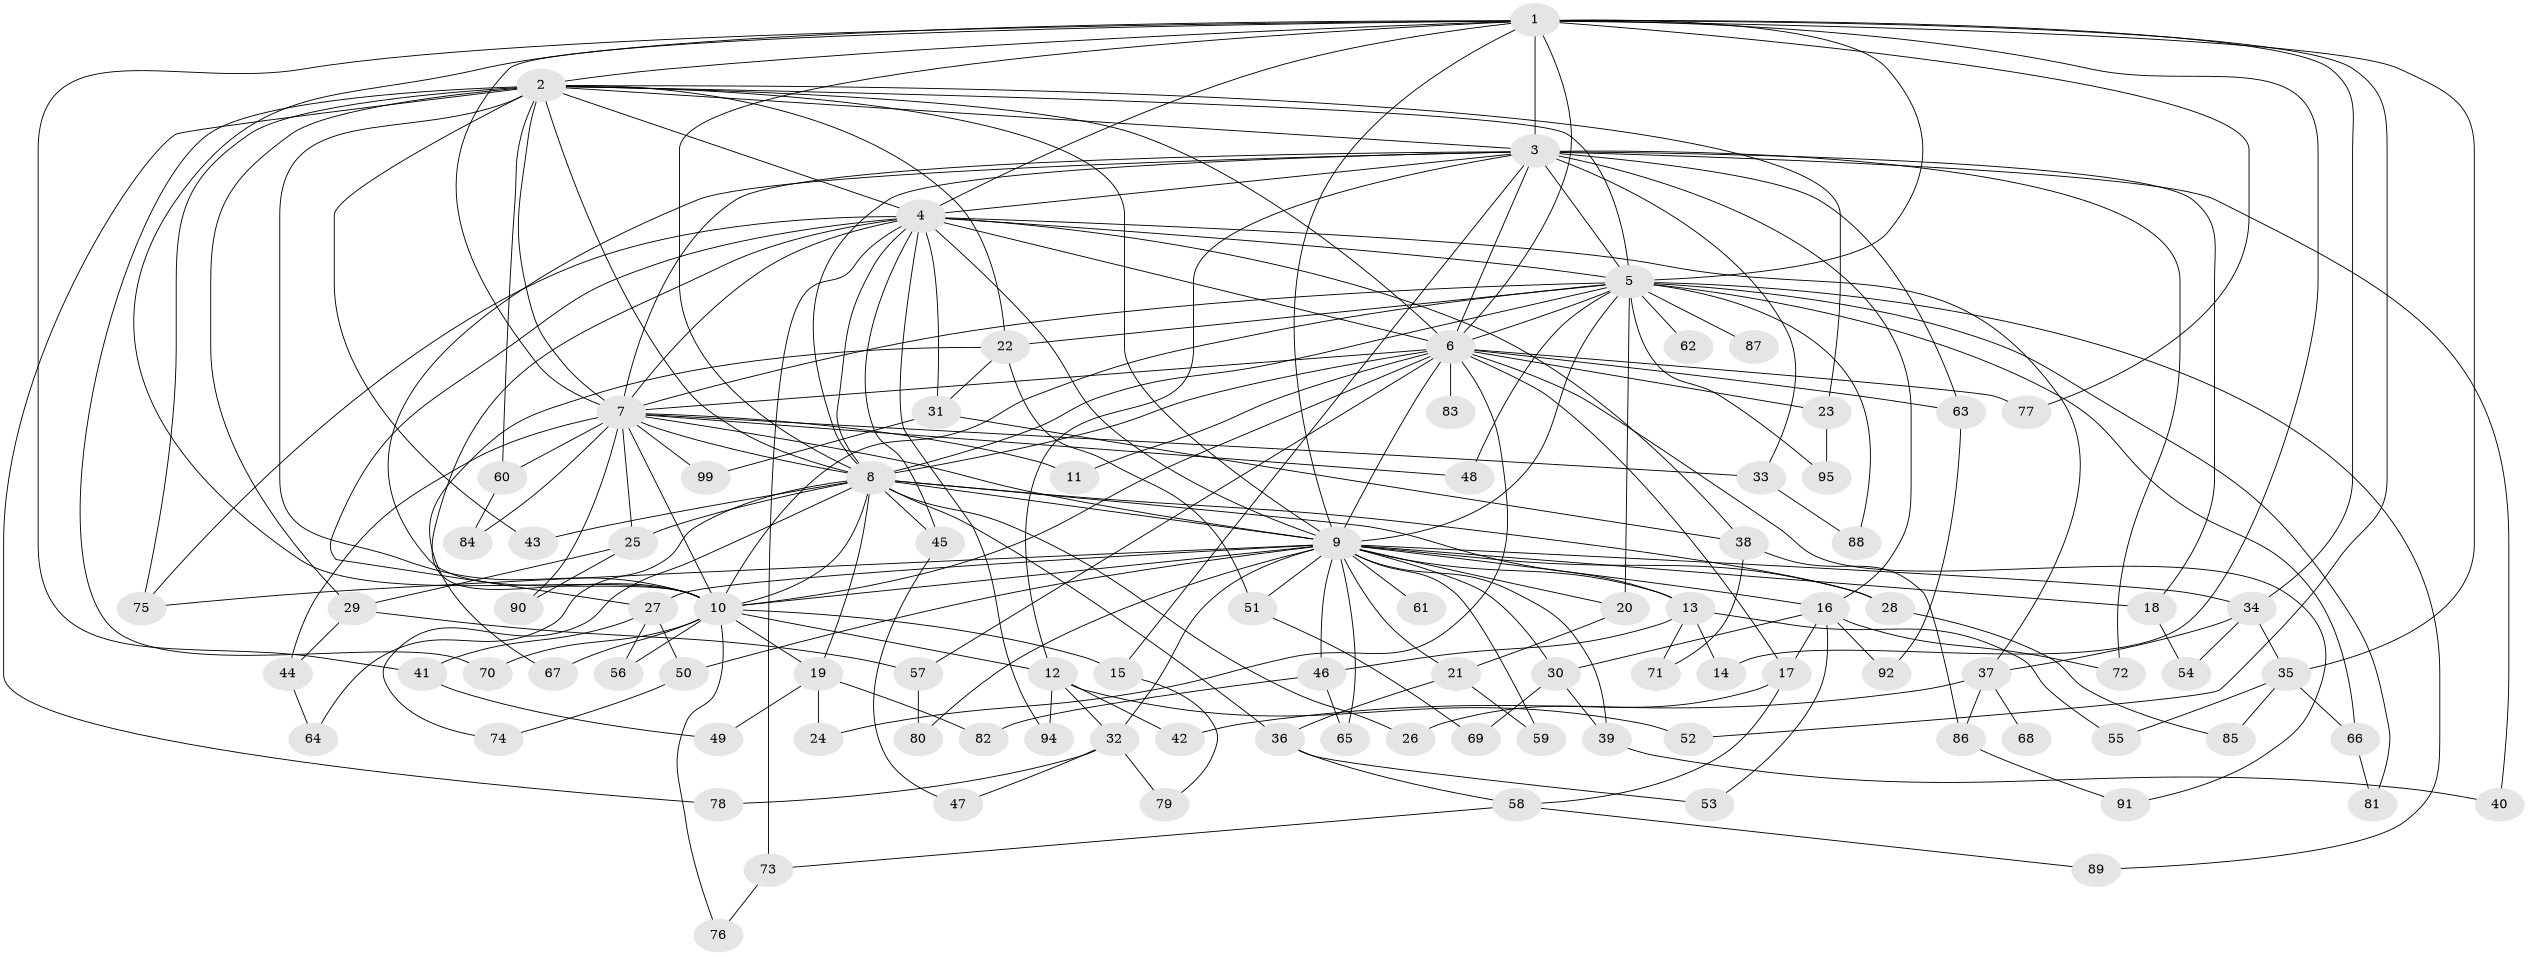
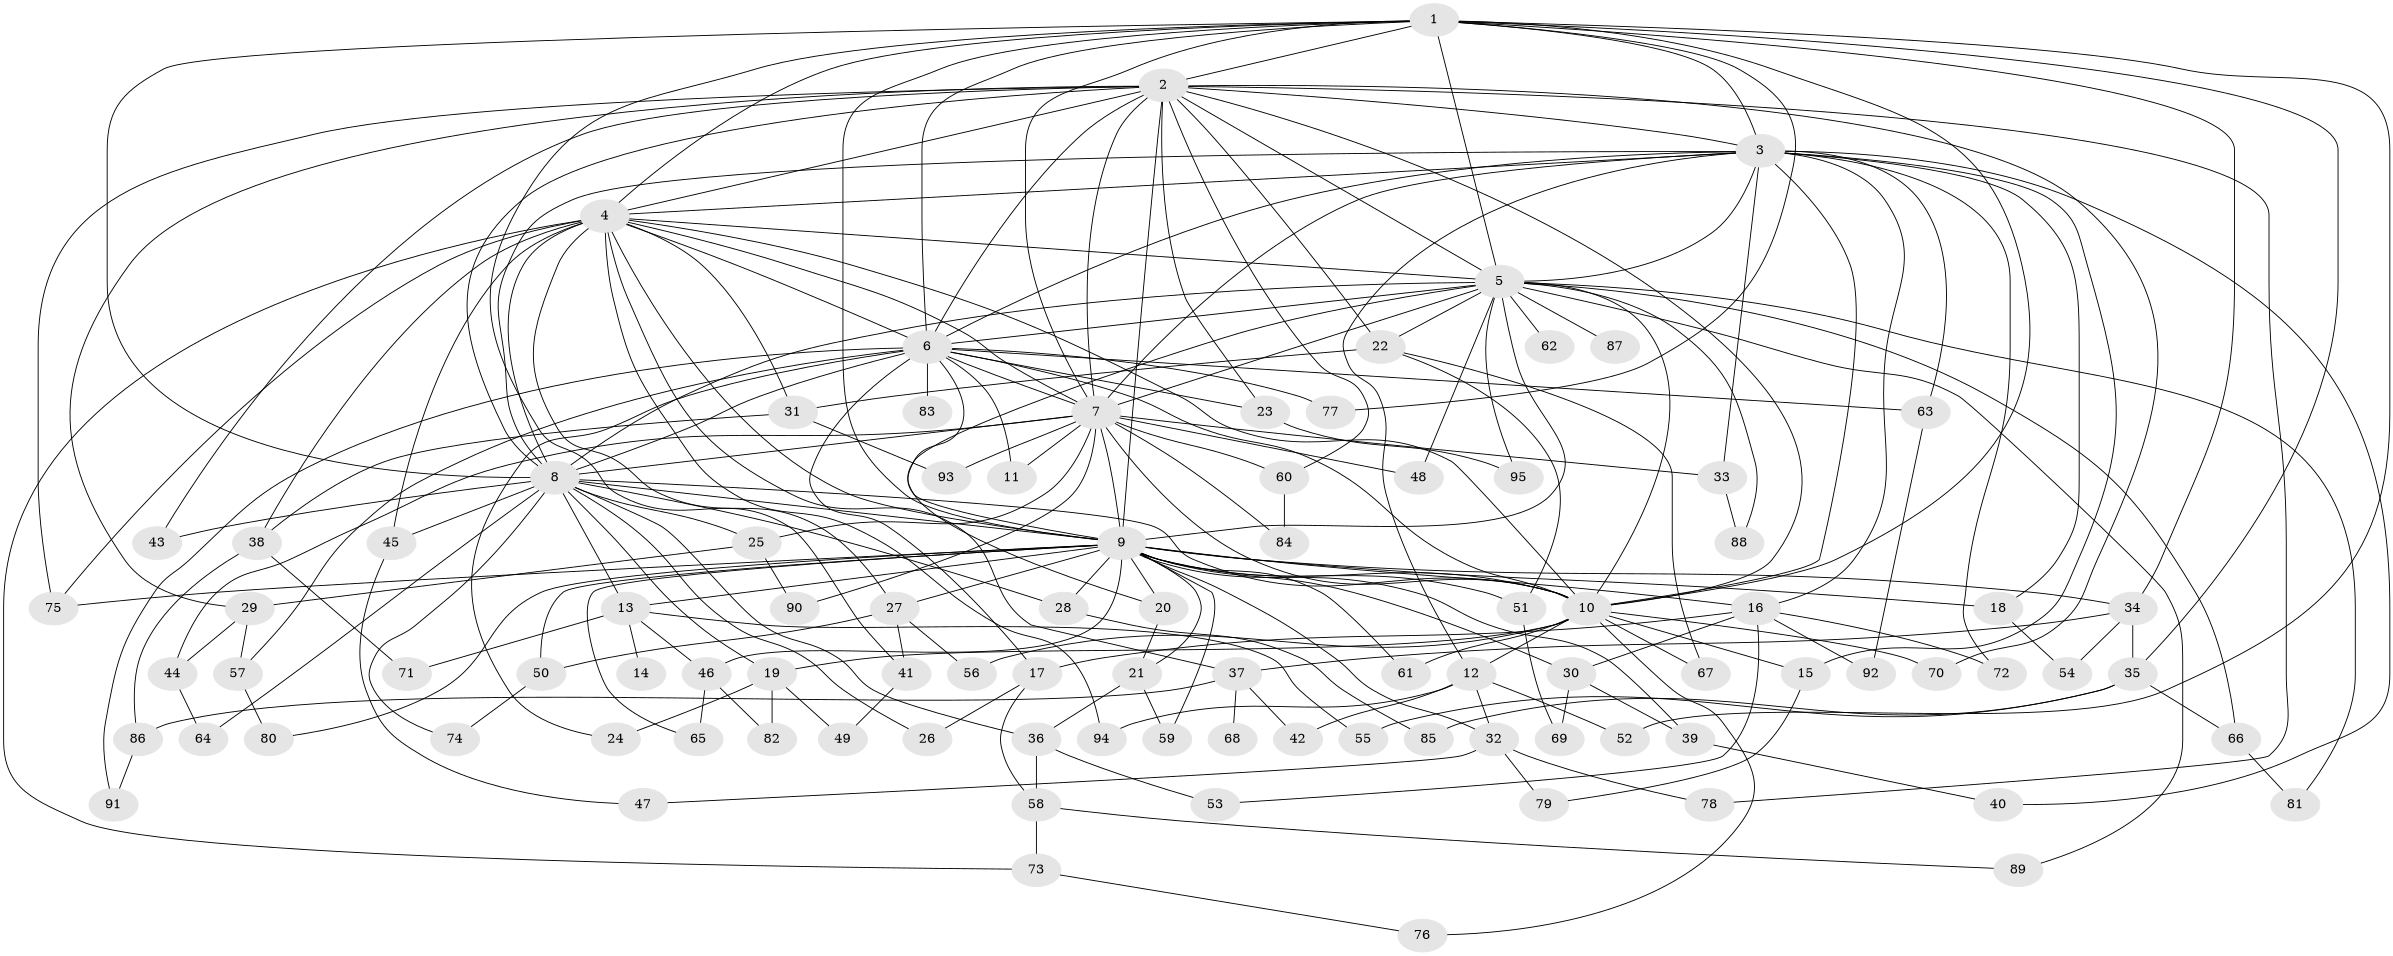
edge "1" -- "14": removed
node "99": label "99" -> "93"
edge "10" -- "61": added
